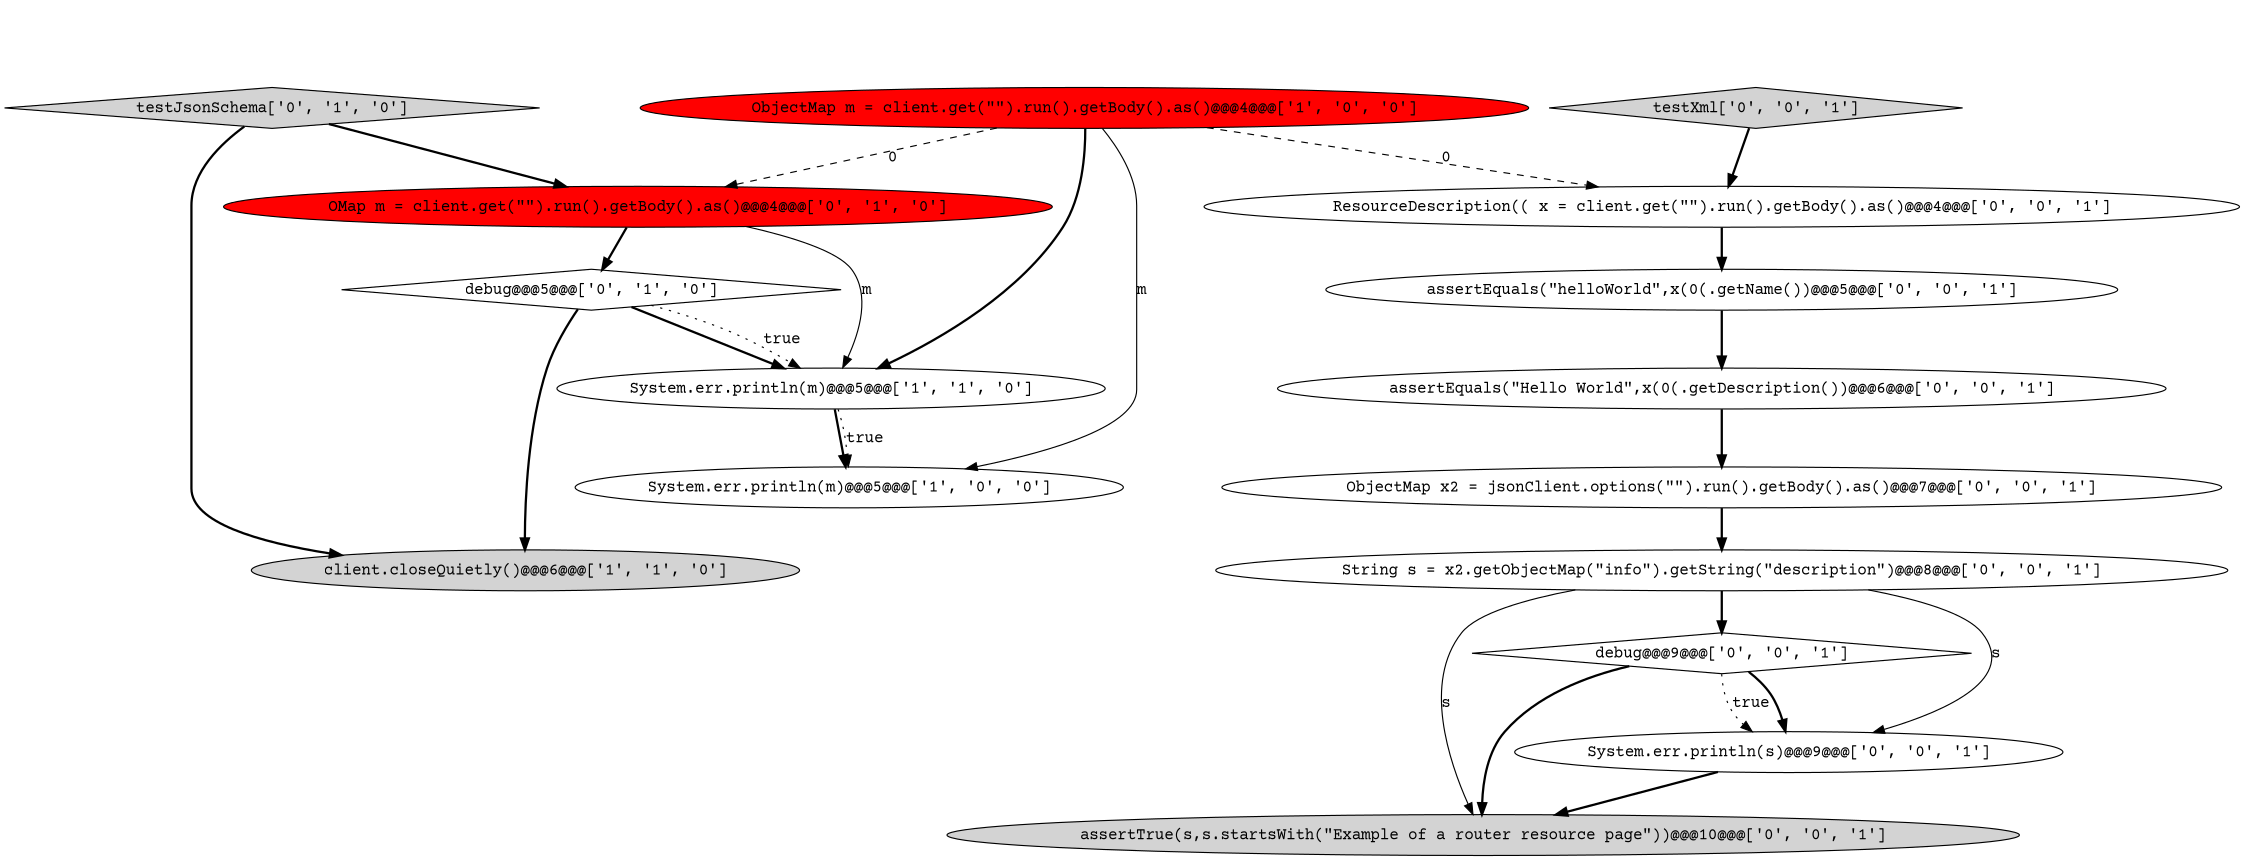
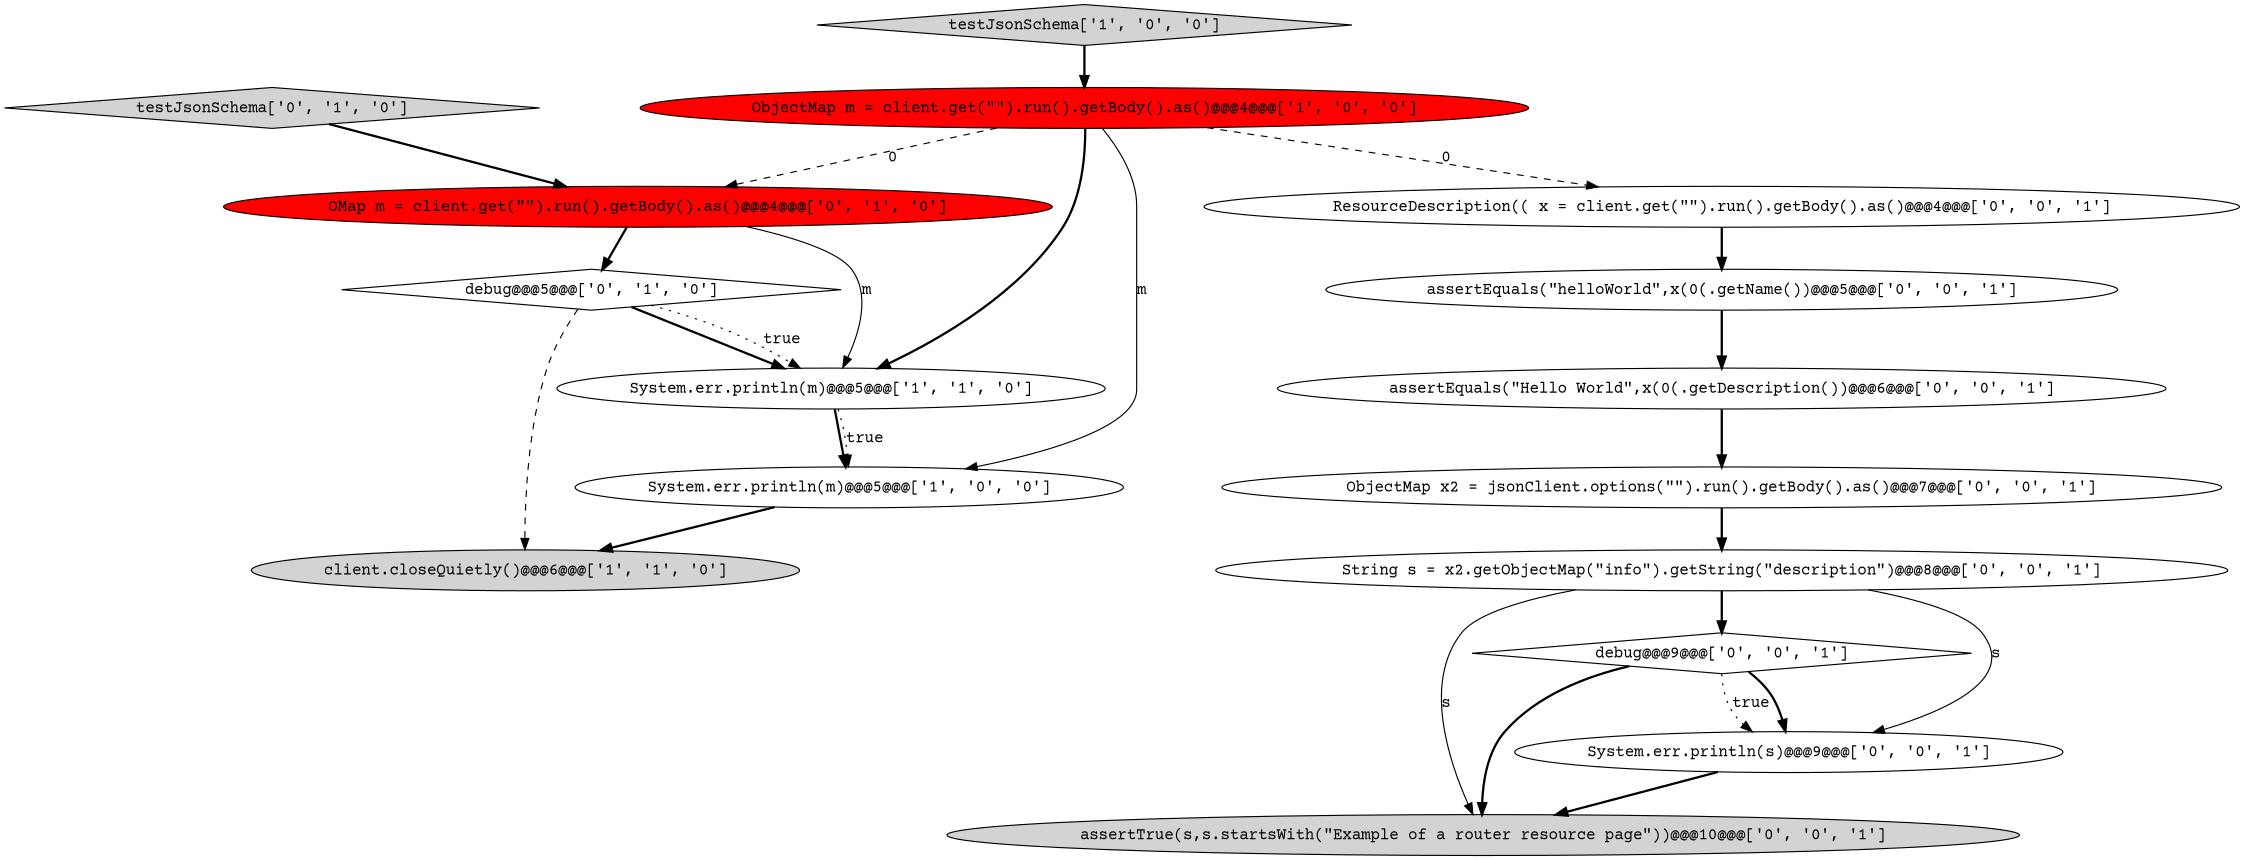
node "testJsonSchema['1', '0', '0']": added
node "testXml['0', '0', '1']": removed
edge "testJsonSchema['0', '1', '0']" -> "client.closeQuietly()@@@6@@@['1', '1', '0']": now "System.err.println(m)@@@5@@@['1', '0', '0']" -> "client.closeQuietly()@@@6@@@['1', '1', '0']"
edge "debug@@@5@@@['0', '1', '0']" -> "client.closeQuietly()@@@6@@@['1', '1', '0']": style bold -> dashed
